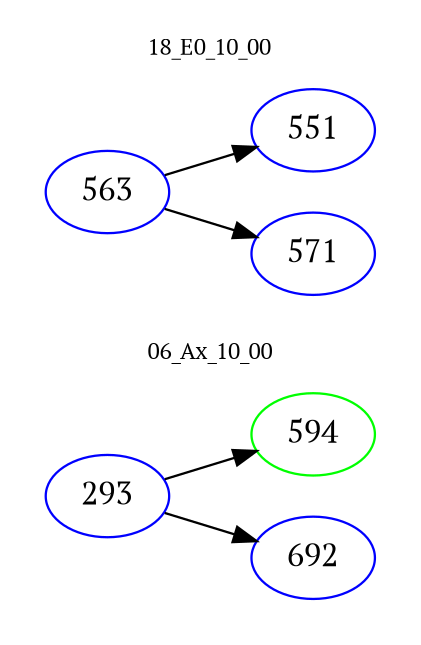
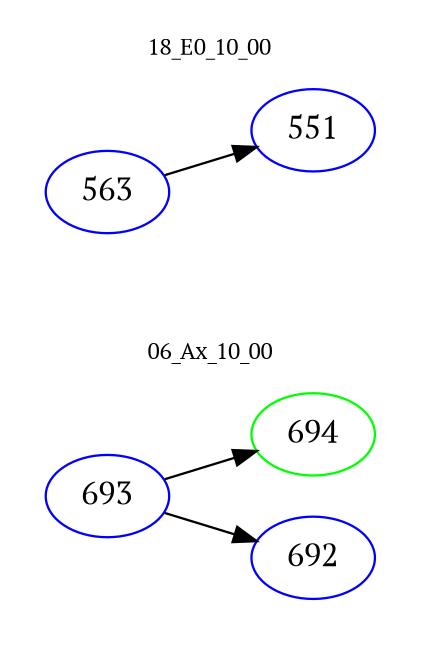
node "571": removed
node "594": label "594" -> "694"
node "293": label "293" -> "693"
